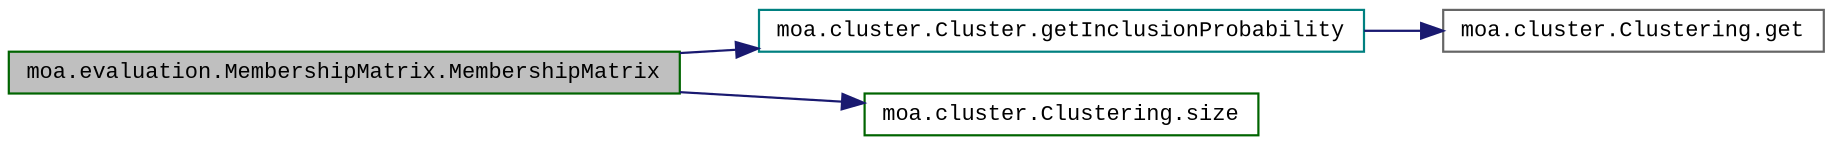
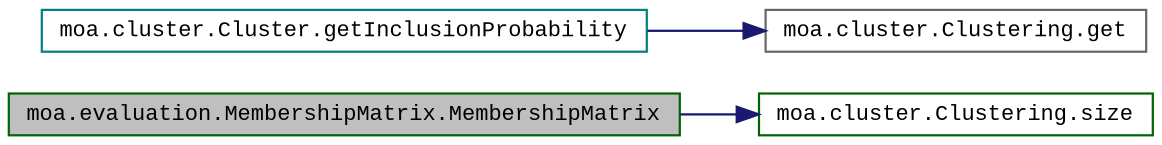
edge "moa.evaluation.MembershipMatrix.MembershipMatrix" -> "moa.cluster.Cluster.getInclusionProbability": removed
